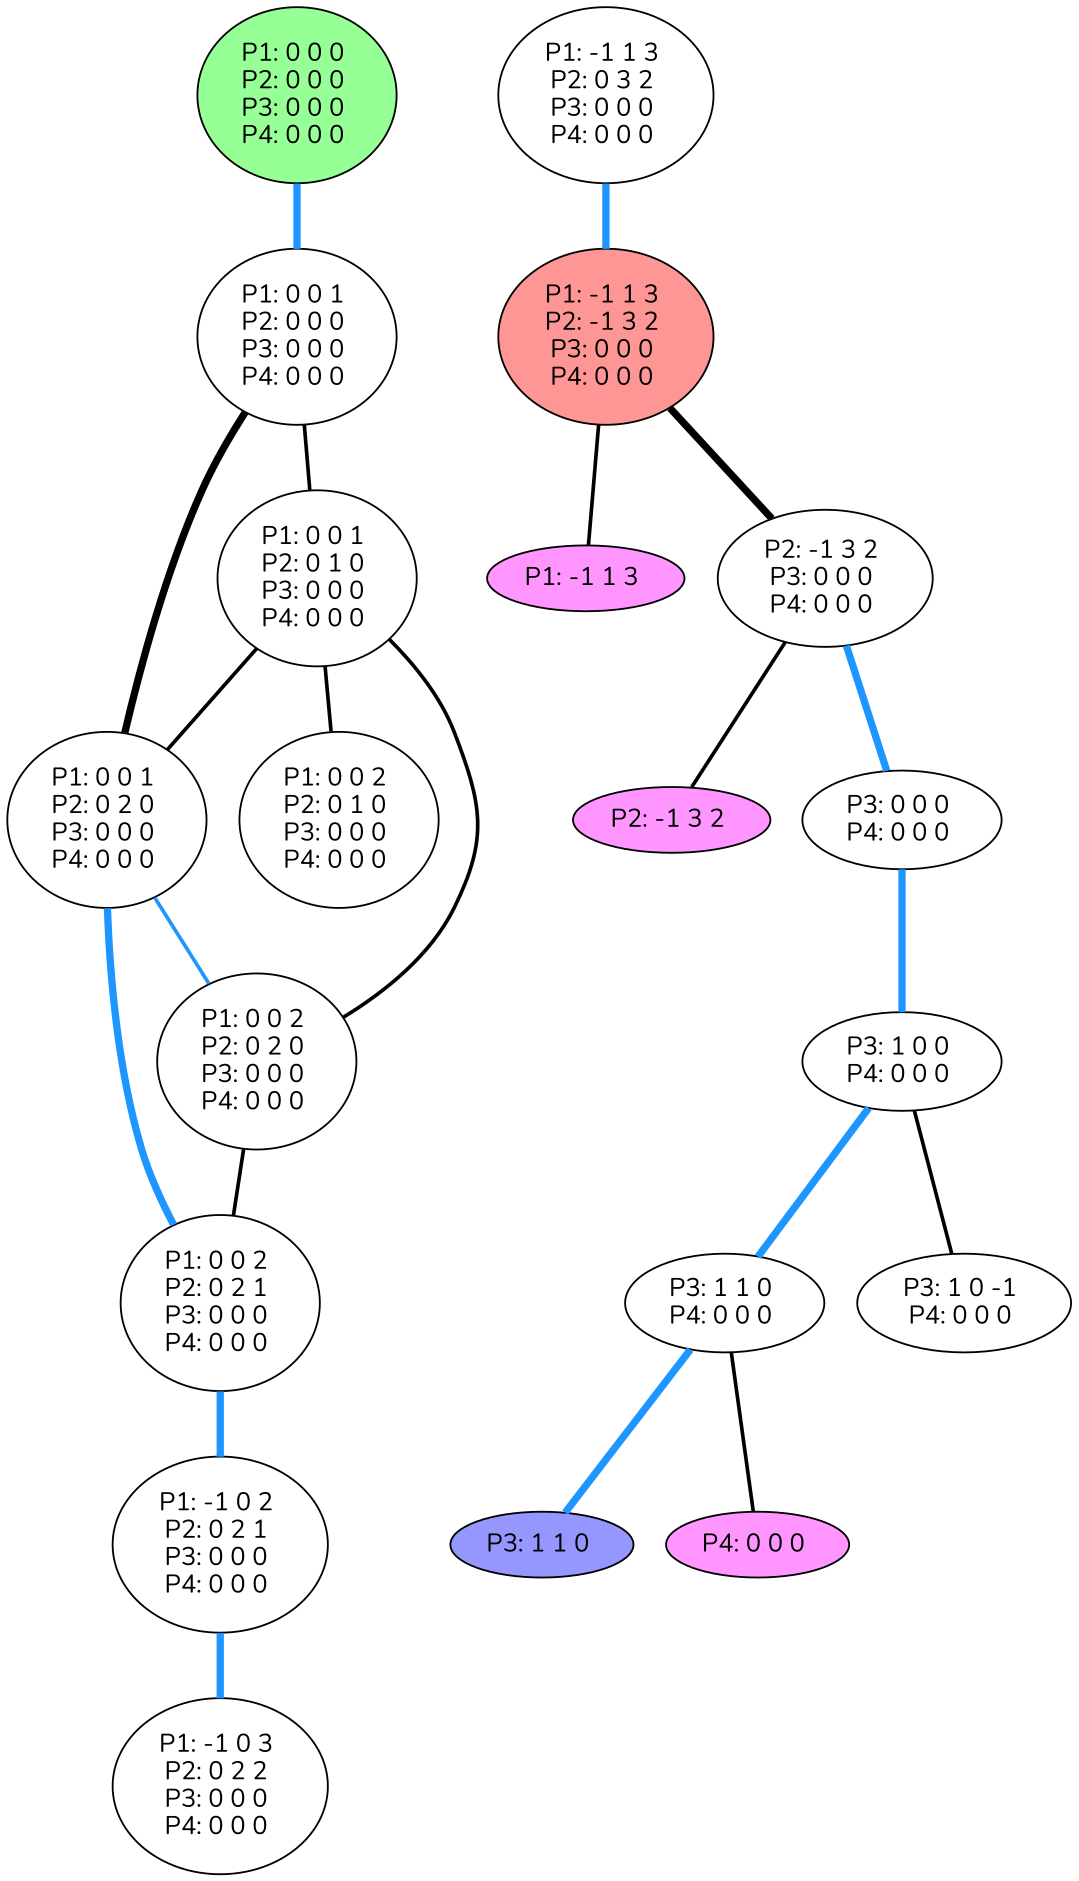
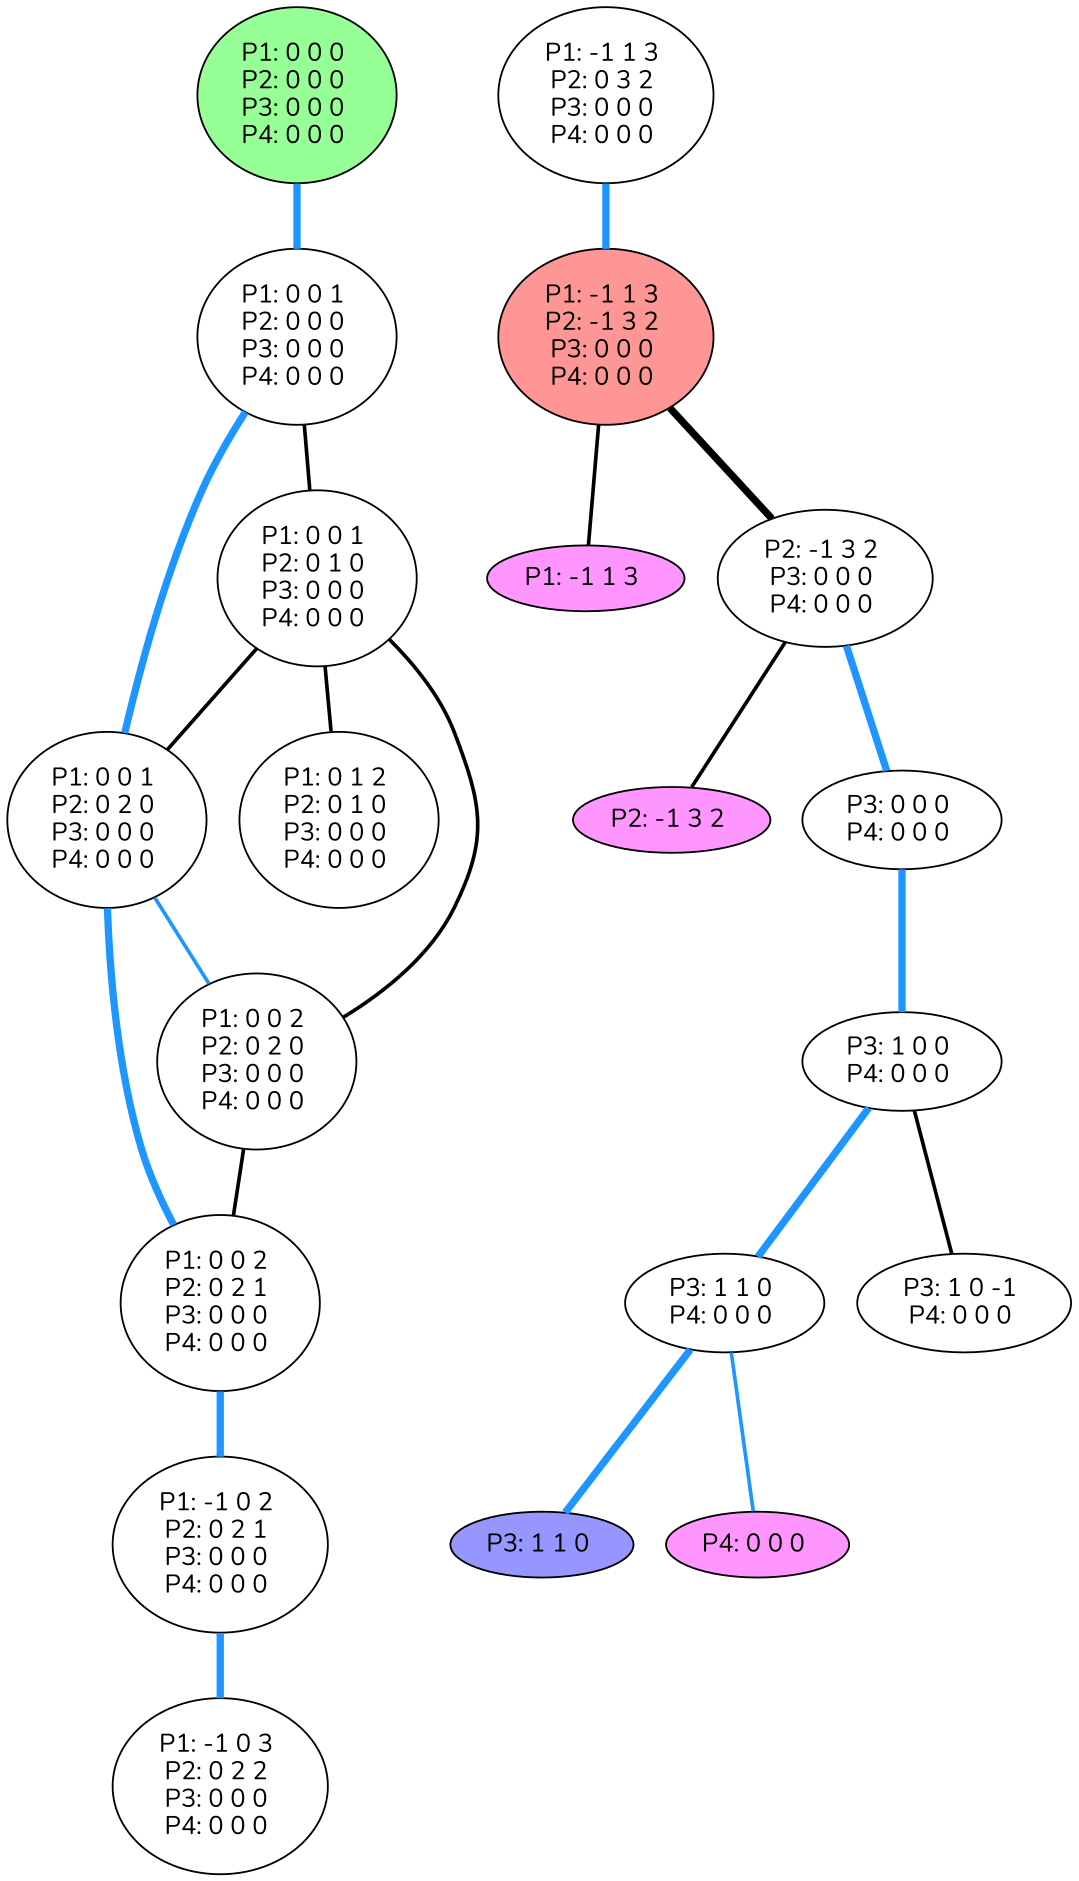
edge "P1: 0 0 1 P2: 0 0 0 P3: 0 0 0 P4: 0 0 0" -- "P1: 0 0 1 P2: 0 2 0 P3: 0 0 0 P4: 0 0 0": color black -> #1e96ff
node "P1: 0 0 2 P2: 0 1 0 P3: 0 0 0 P4: 0 0 0": label "P1: 0 0 2 P2: 0 1 0 P3: 0 0 0 P4: 0 0 0" -> "P1: 0 1 2 P2: 0 1 0 P3: 0 0 0 P4: 0 0 0"
edge "P3: 1 1 0 P4: 0 0 0" -- "P4: 0 0 0": color black -> #1e96ff
